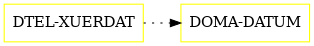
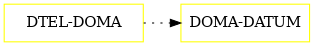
node "DTEL-XUERDAT": label "DTEL-XUERDAT" -> "DTEL-DOMA"
